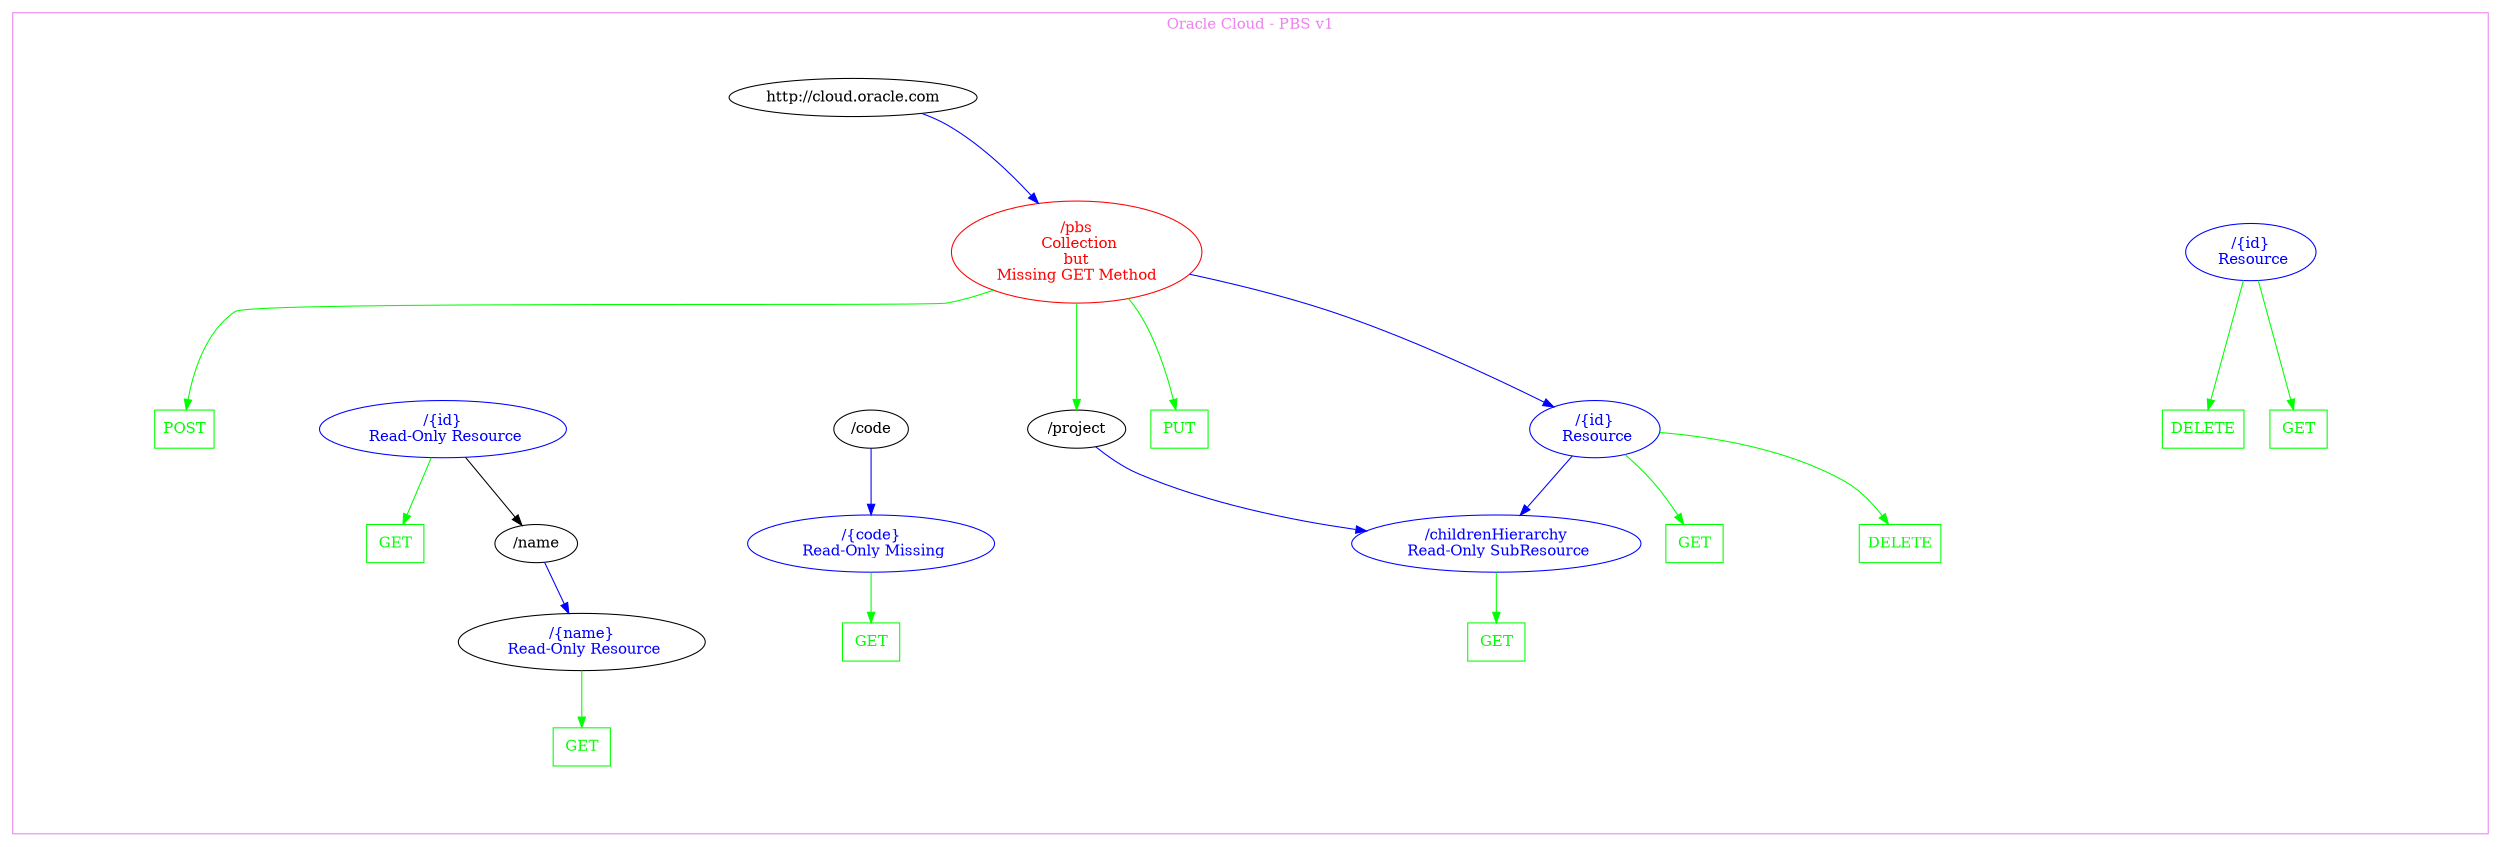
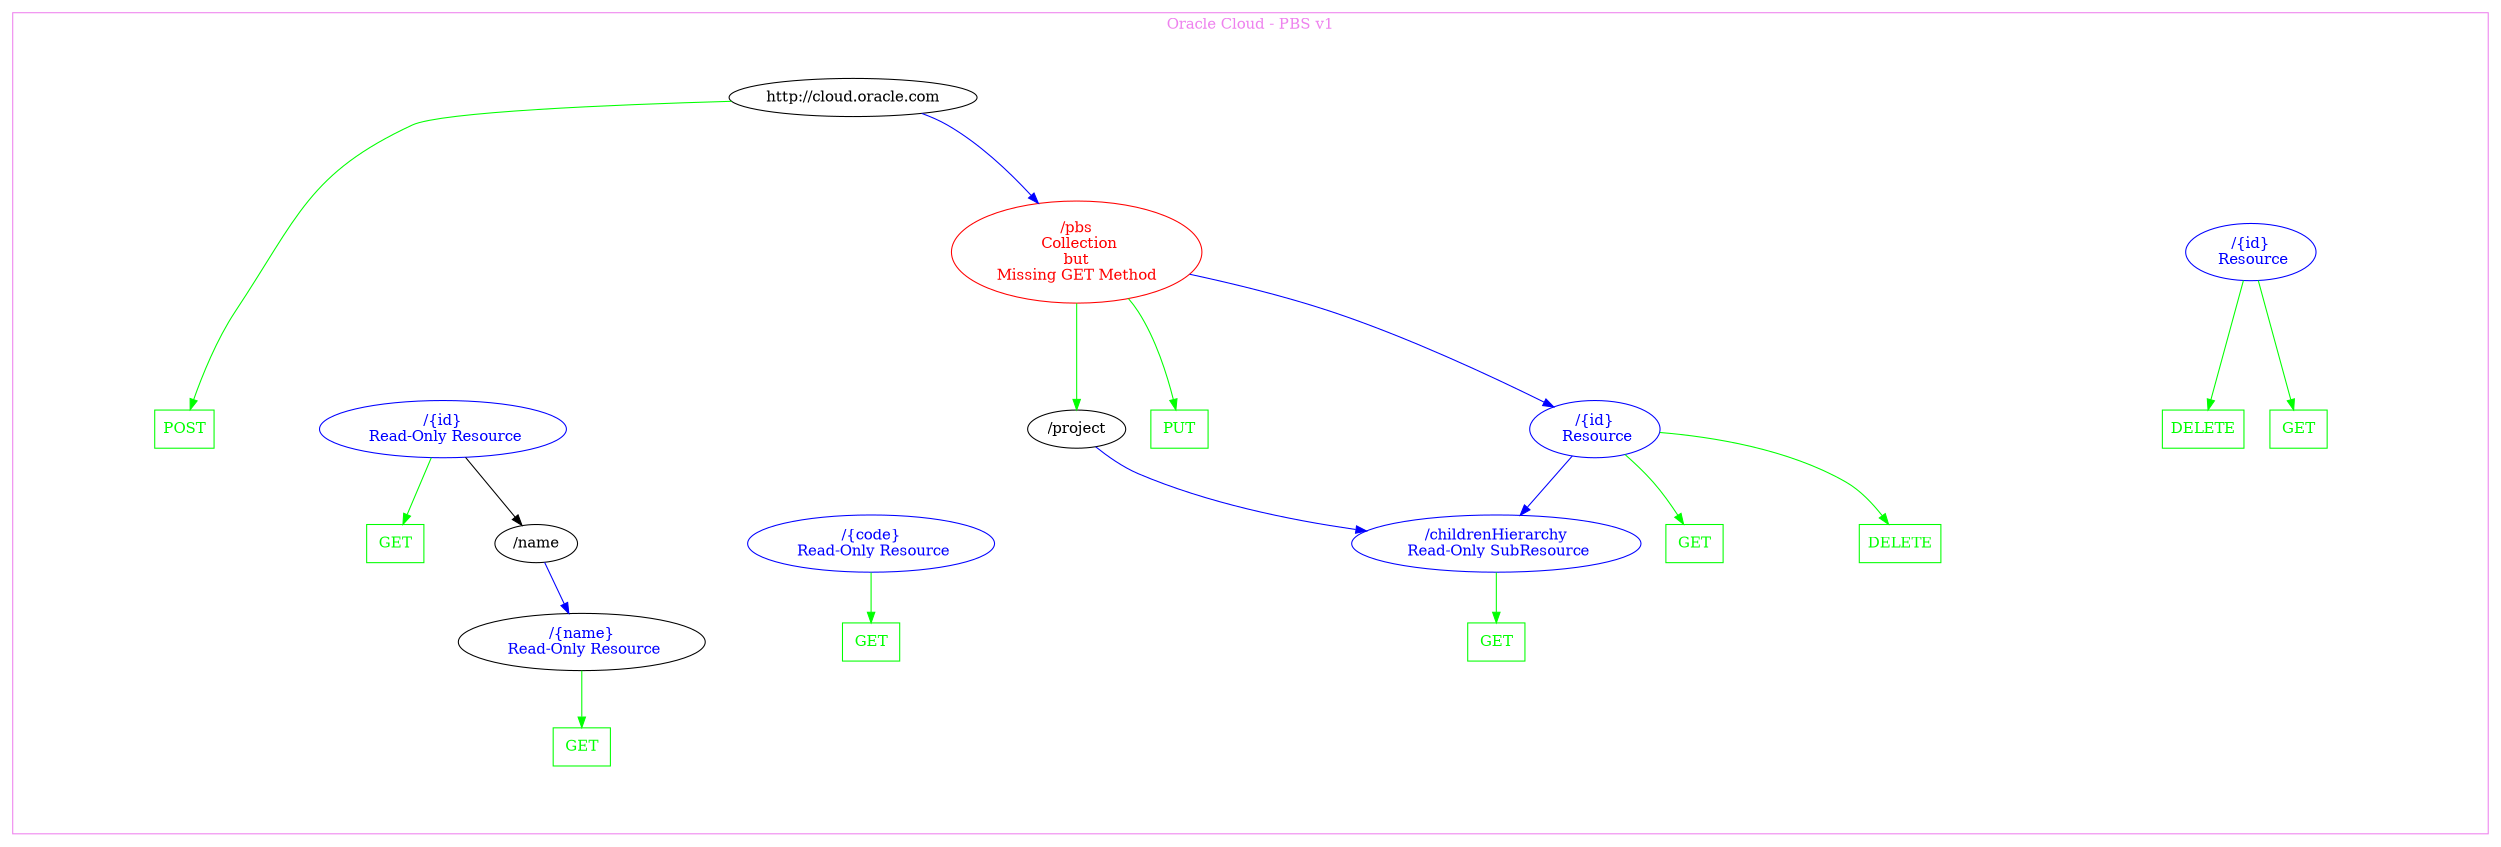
edge "/pbs Collection but Missing GET Method" -> "POST": now "http://cloud.oracle.com" -> "POST"
node "/code": removed
node "/{code} Read-Only Missing": label "/{code} Read-Only Missing" -> "/{code} Read-Only Resource"
